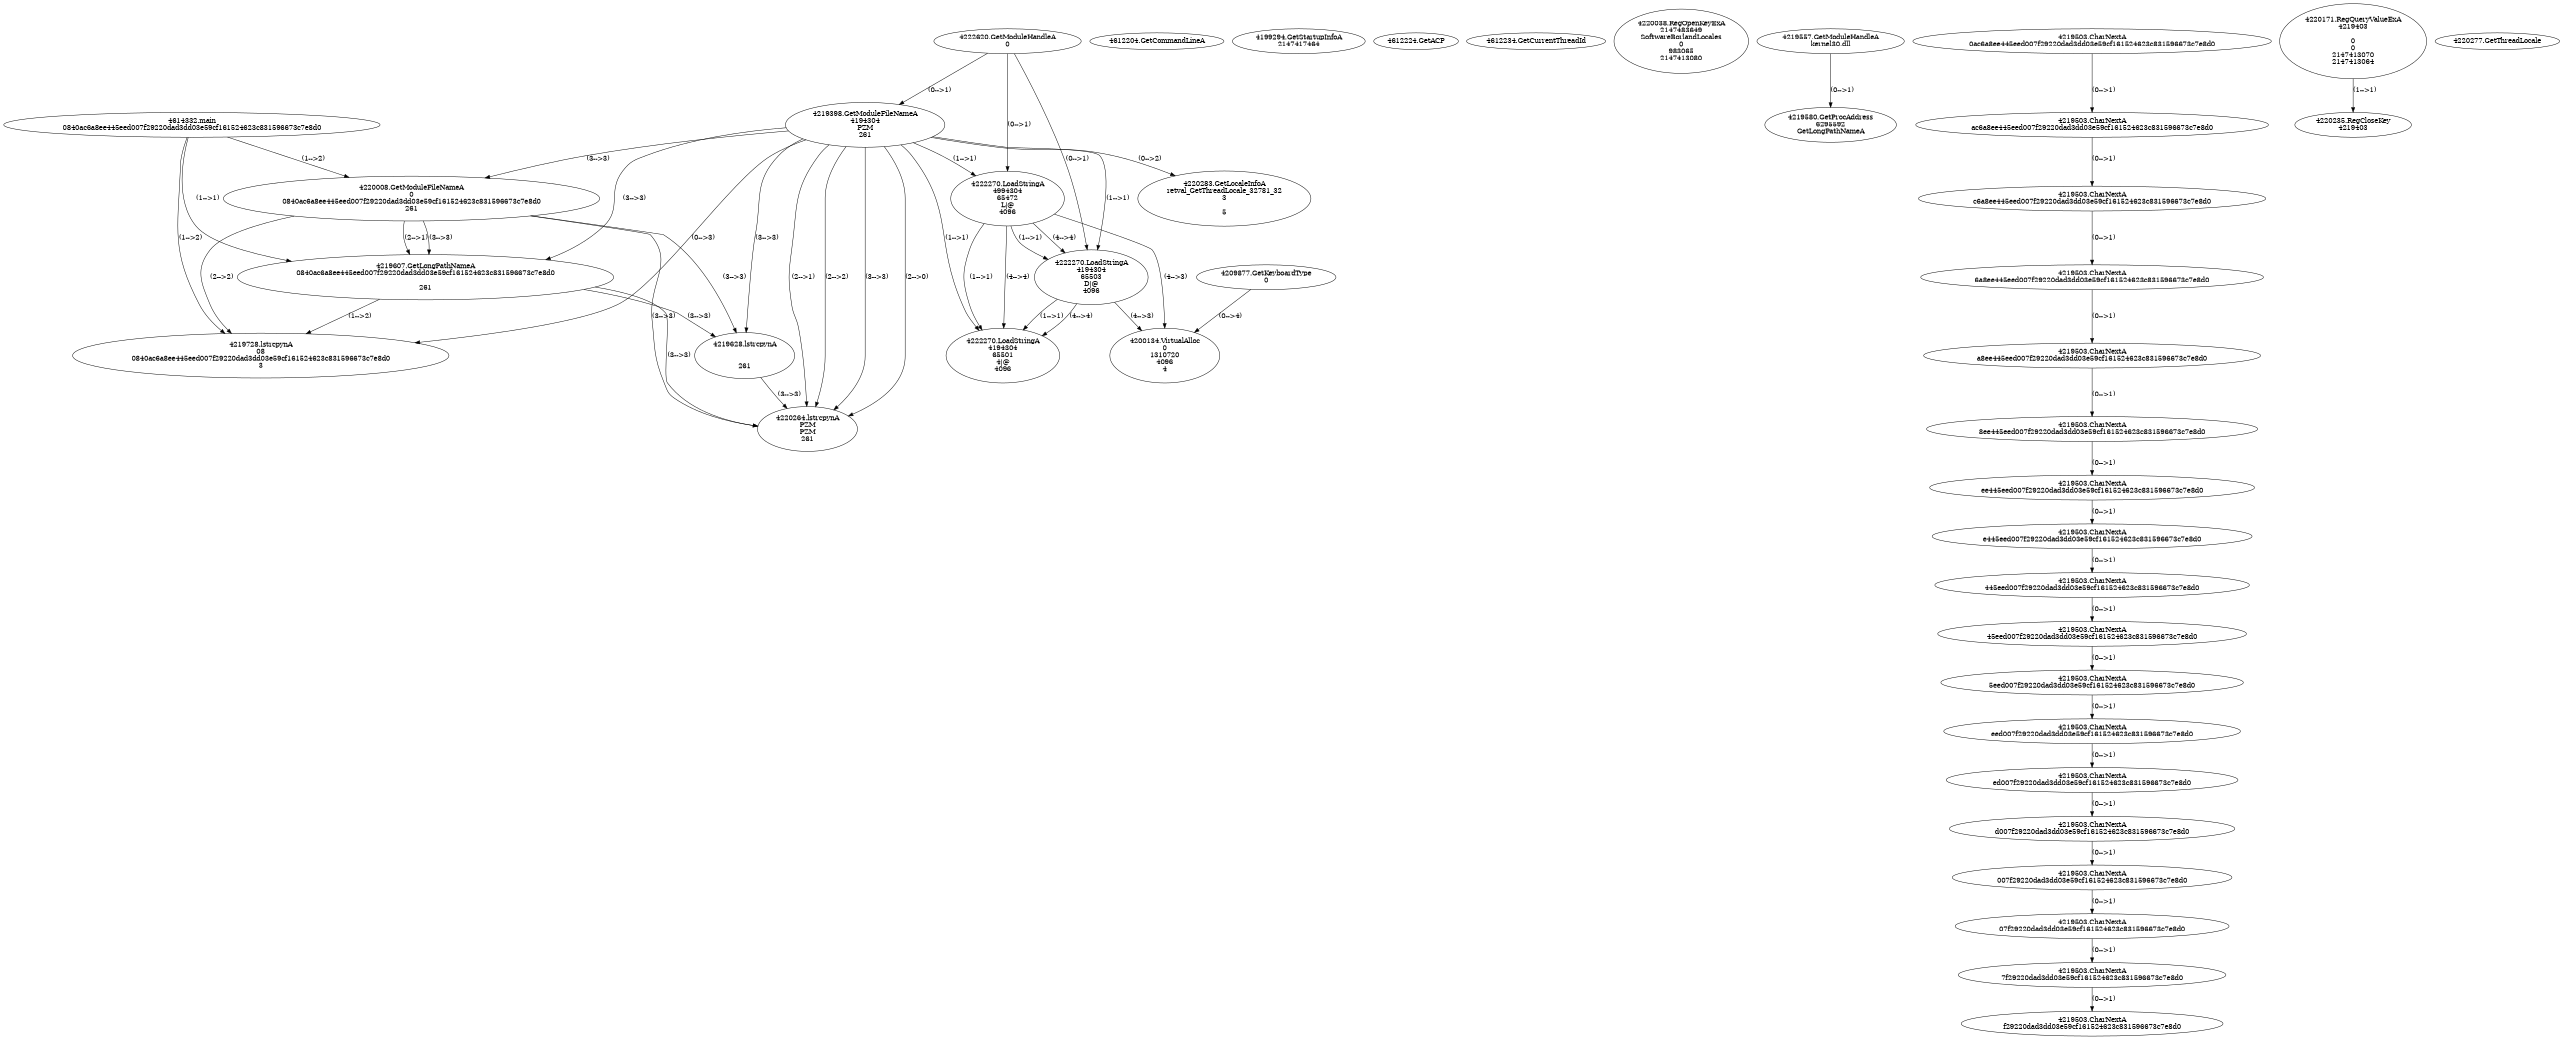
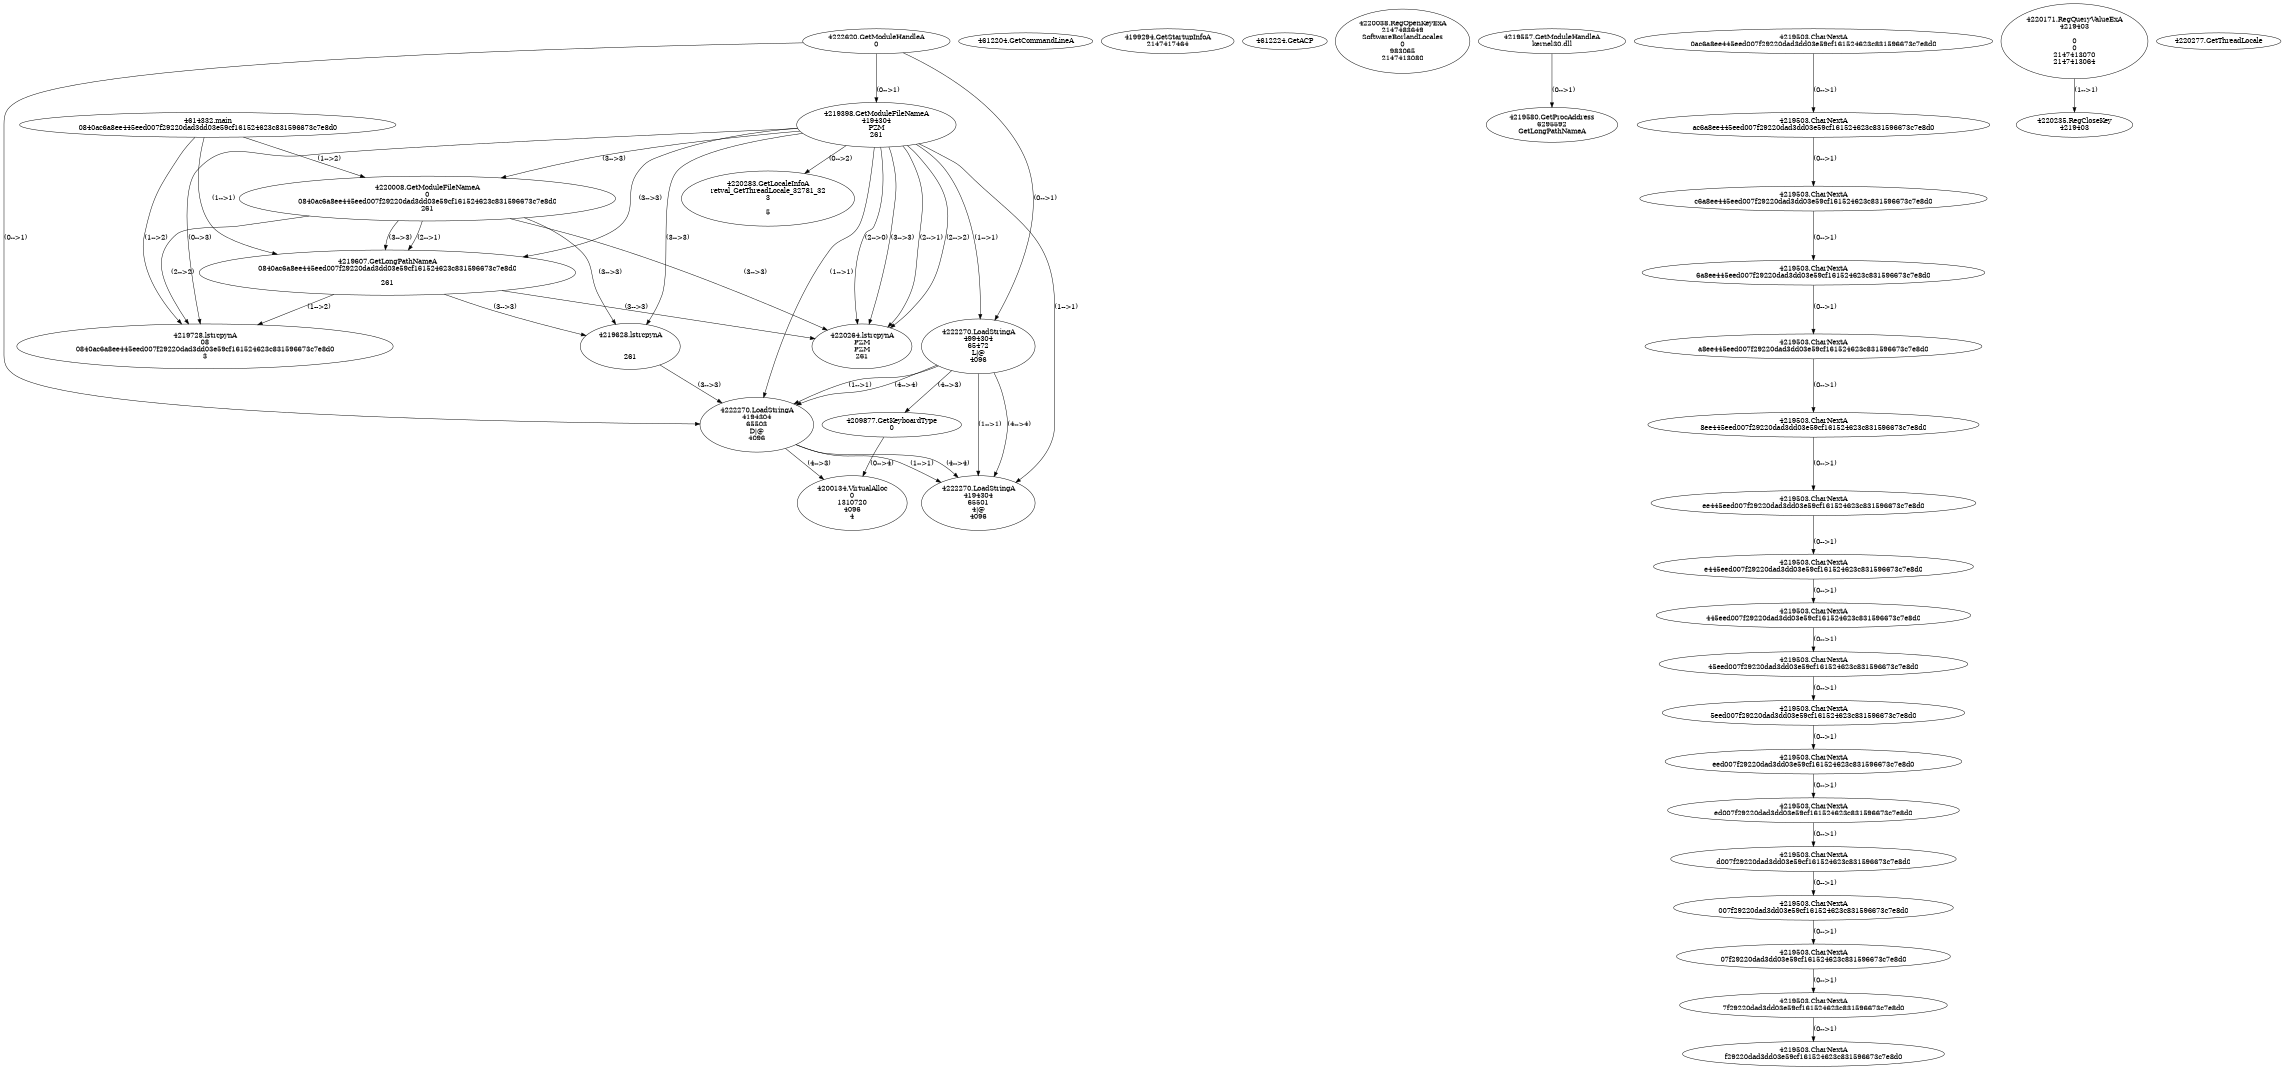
node "4612234.GetCurrentThreadId": removed
edge "4222270.LoadStringA 4994304 65472 L|@ 4096" -> "4200134.VirtualAlloc 0 1310720 4096 4": now "4222270.LoadStringA 4994304 65472 L|@ 4096" -> "4209877.GetKeyboardType 0"
edge "4219628.lstrcpynA 261" -> "4220264.lstrcpynA PZM PZM 261": now "4219628.lstrcpynA 261" -> "4222270.LoadStringA 4194304 65503 D|@ 4096"
